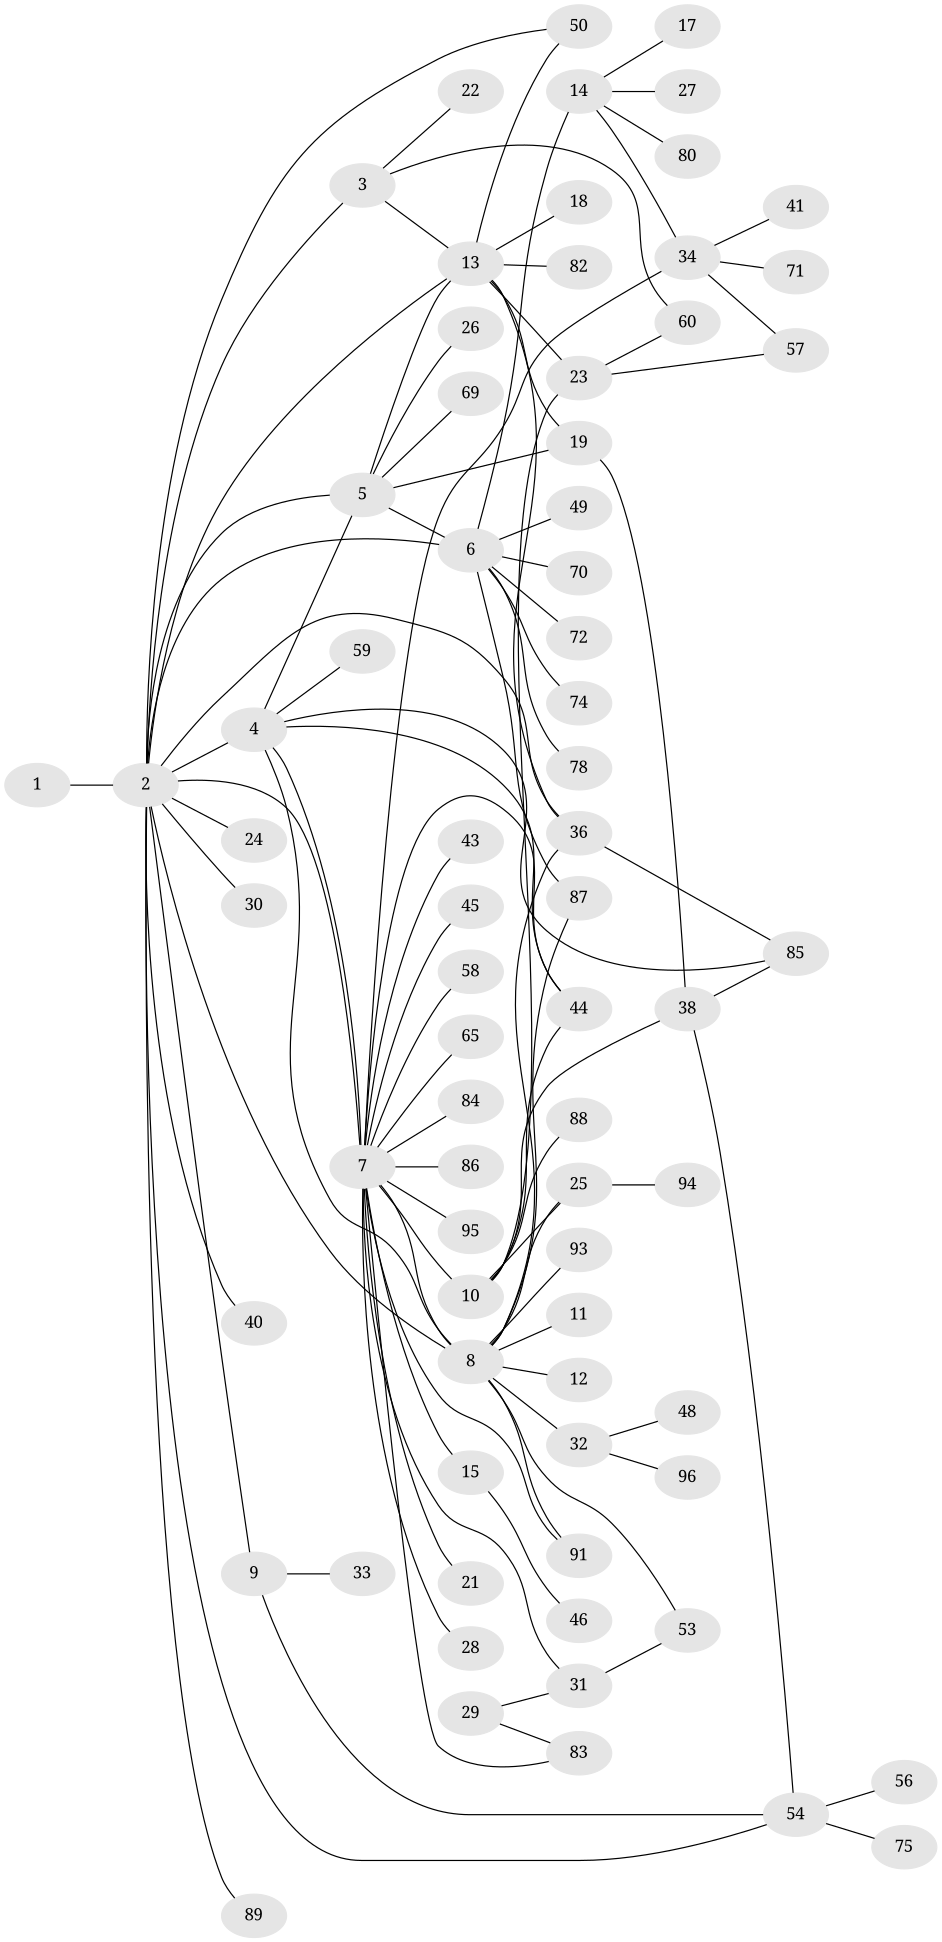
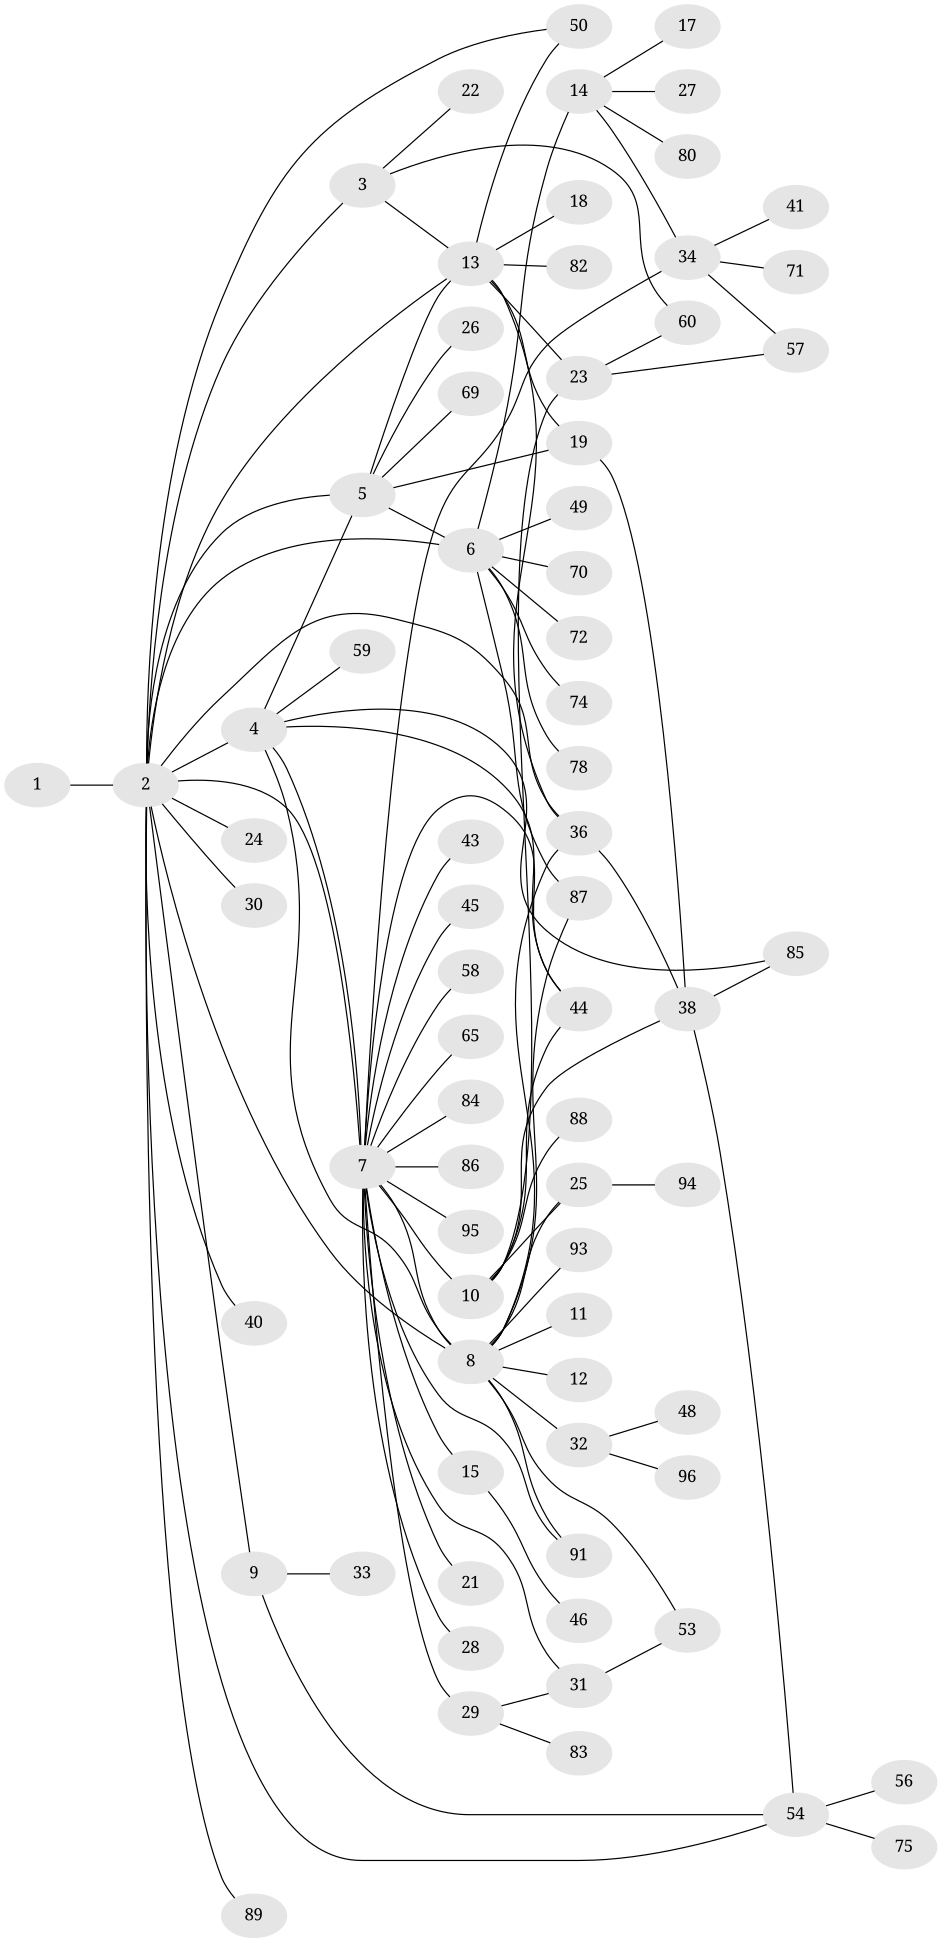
edge "36" -- "85": now "36" -- "38"
edge "7" -- "83": now "7" -- "29"
